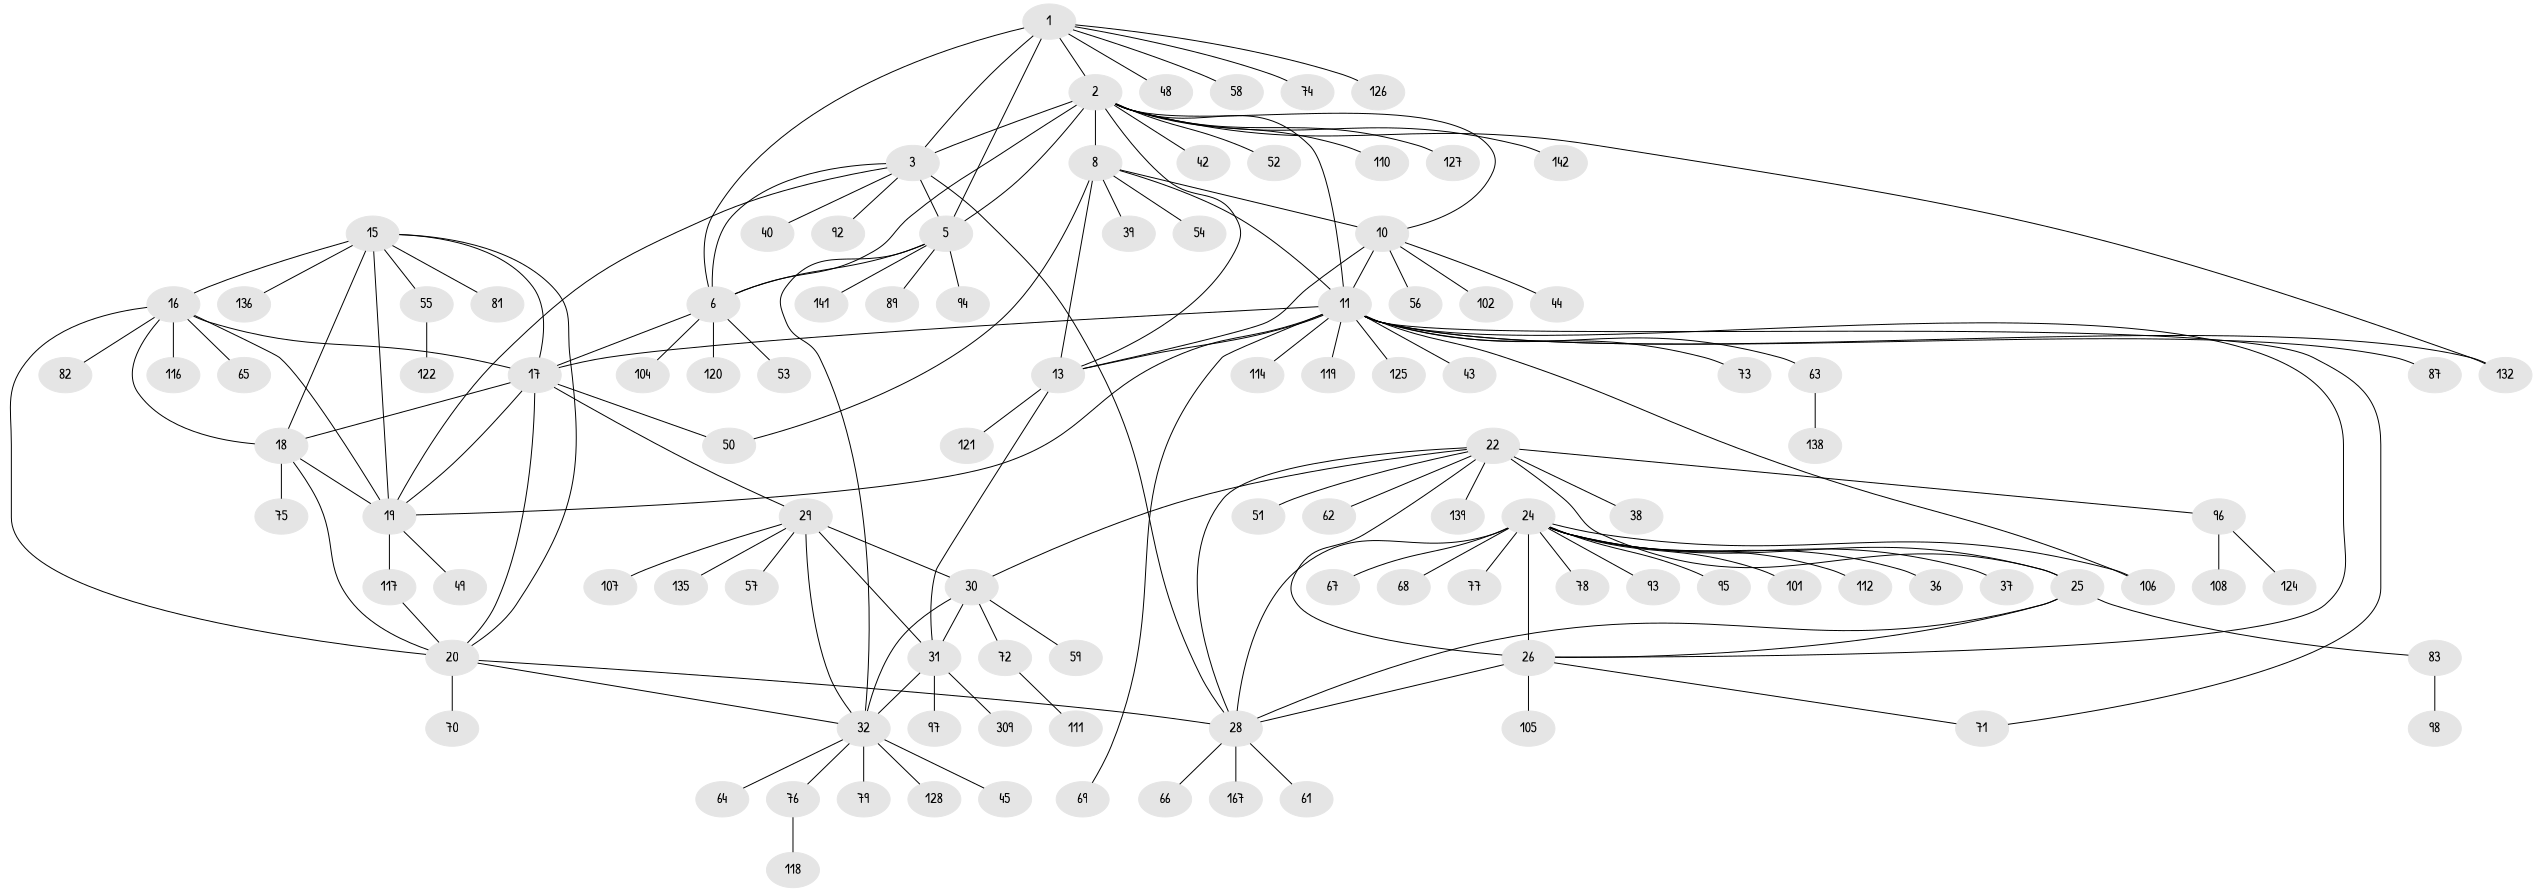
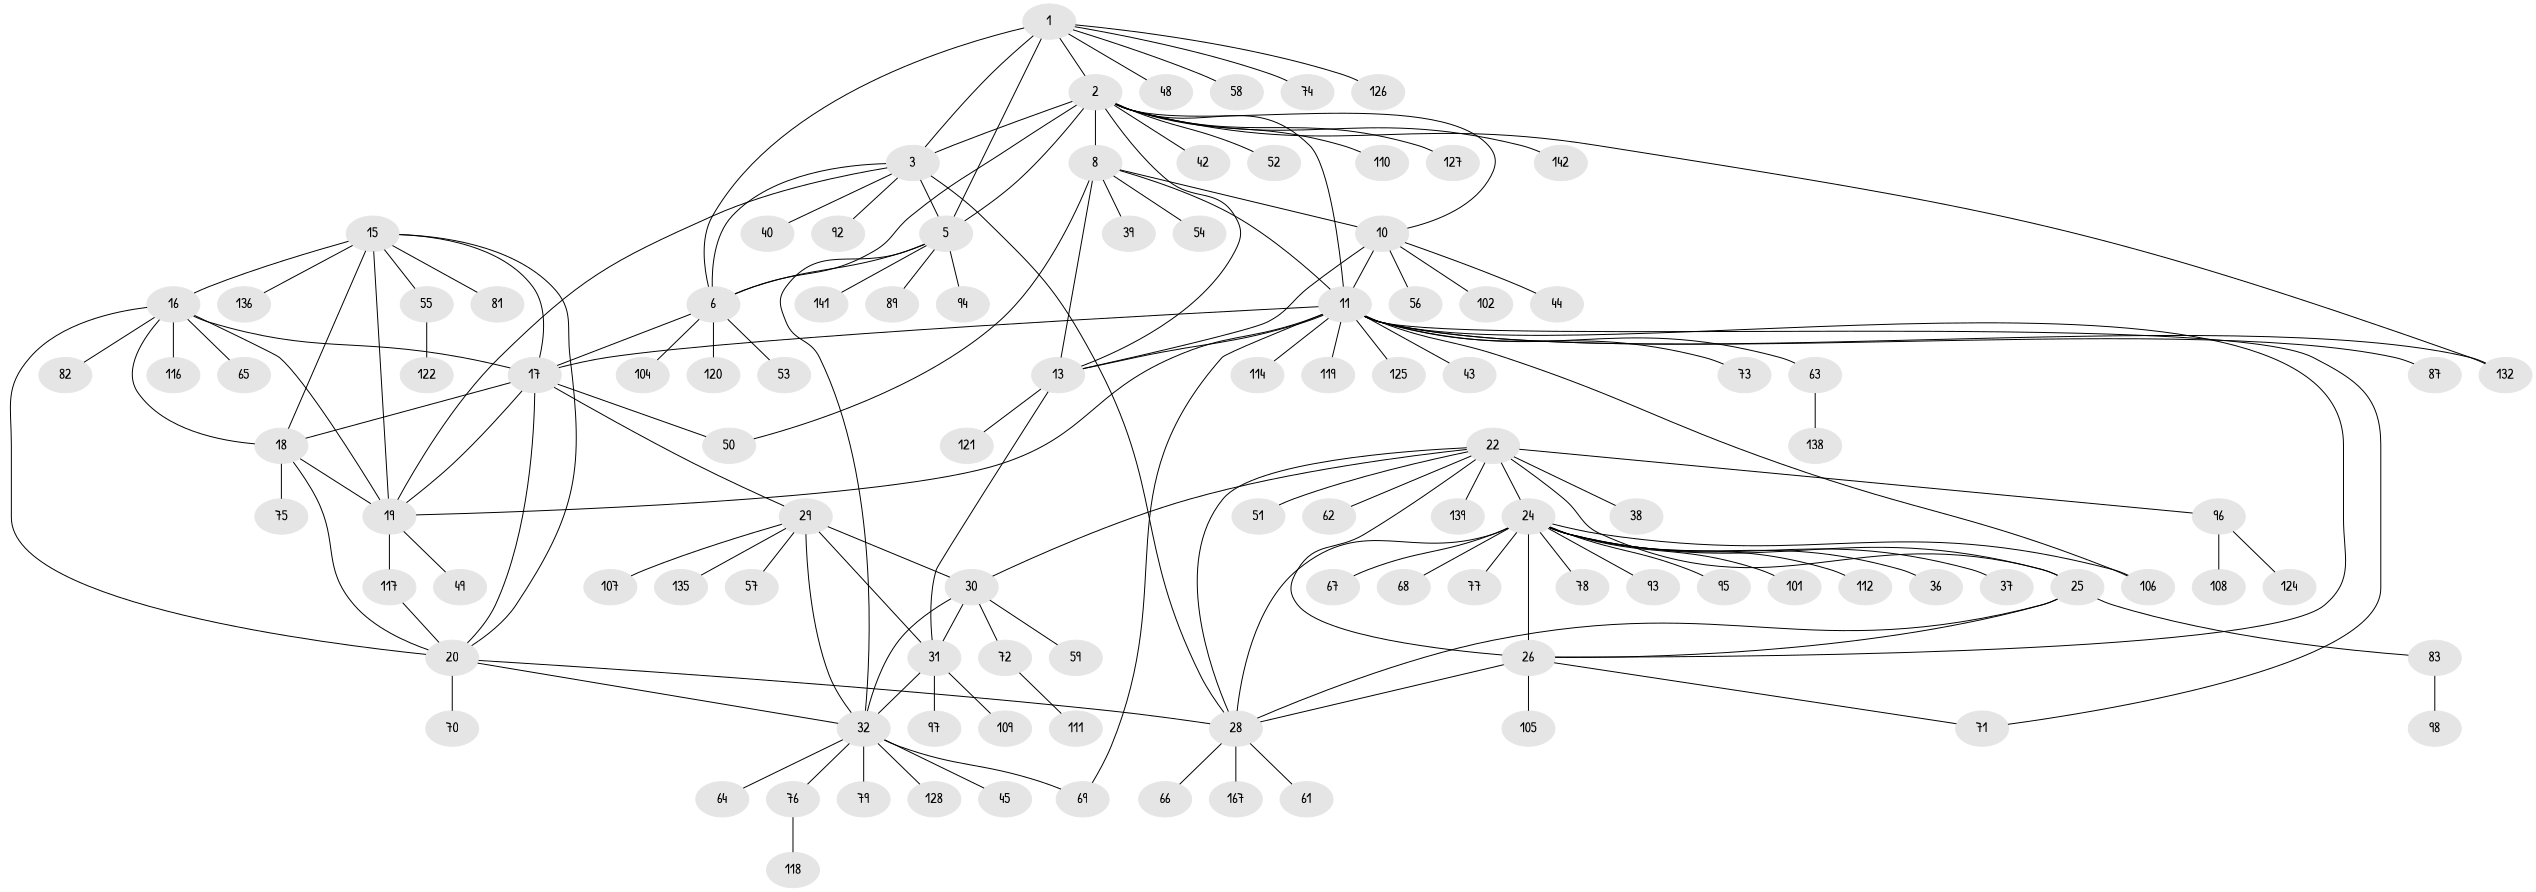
edge "22" -- "24": added
node "309": label "309" -> "109"
edge "32" -- "69": added
